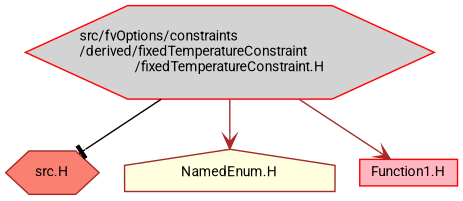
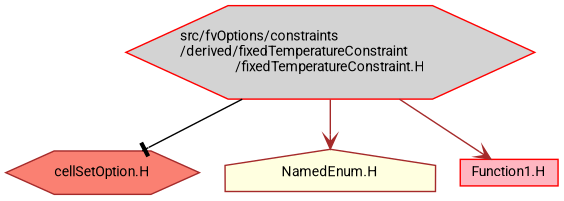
node "src.H": label "src.H" -> "cellSetOption.H"
